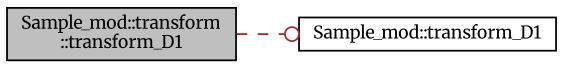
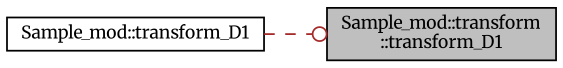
edge "Sample_mod::transform ::transform_D1" -> "Sample_mod::transform_D1": reversed
